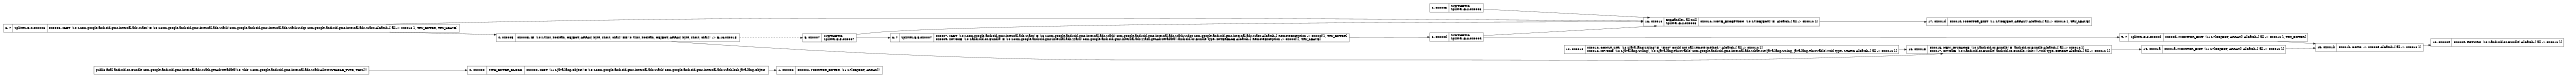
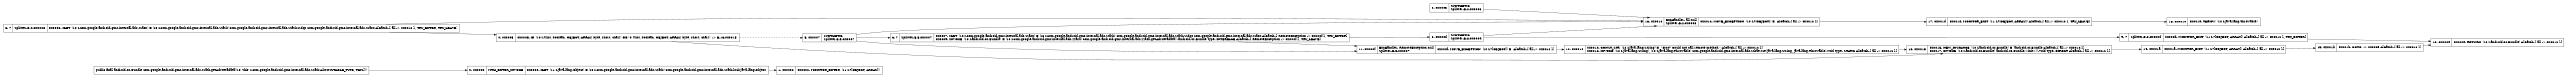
node "18: 0x001e": added
edge "9: ?" -> "15: 0x001b": now "9: ?" -> "10: 0x000e"
node "11: 0x000f": added
node "0: 0x0000": text "MTH_ENTER_BLOCK" -> "MTH_ENTER_INVOKE"
